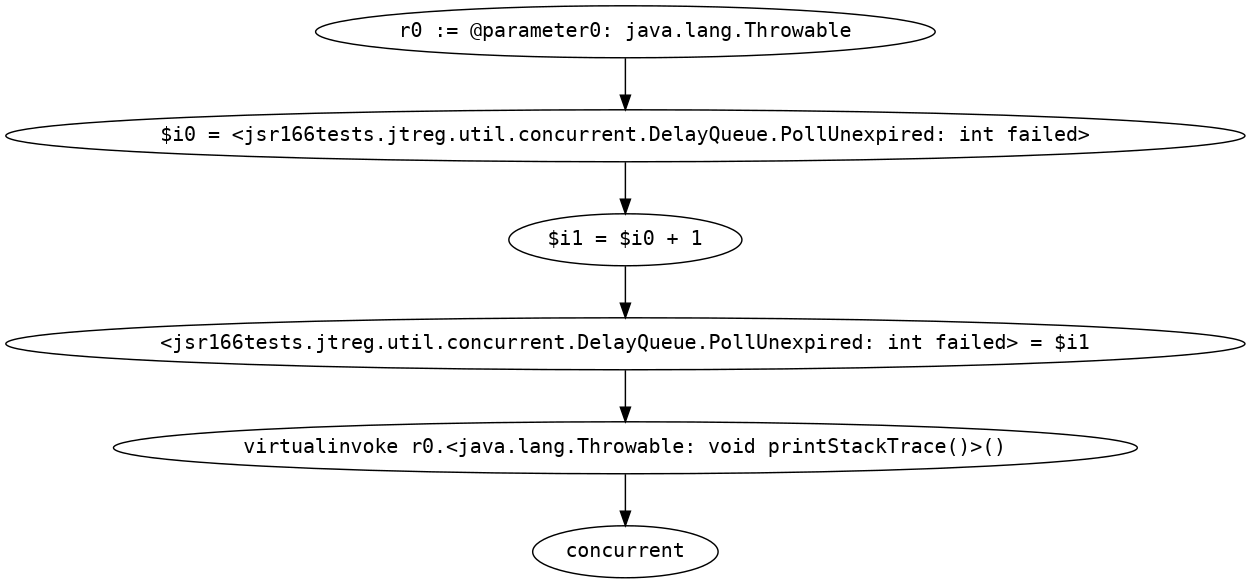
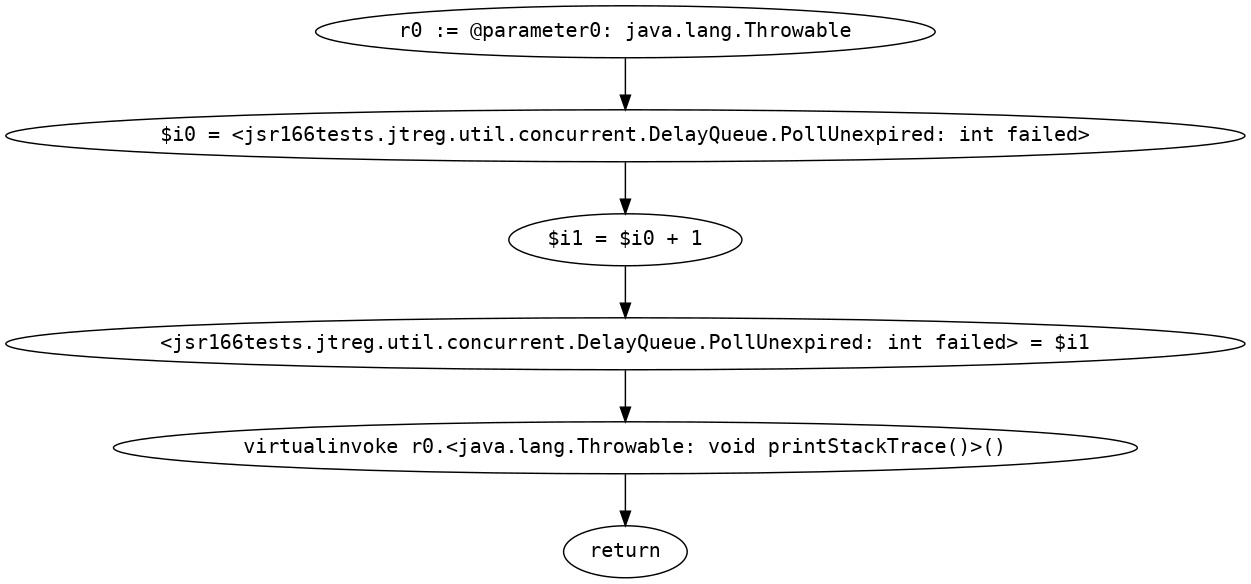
node "concurrent": label "concurrent" -> "return"
